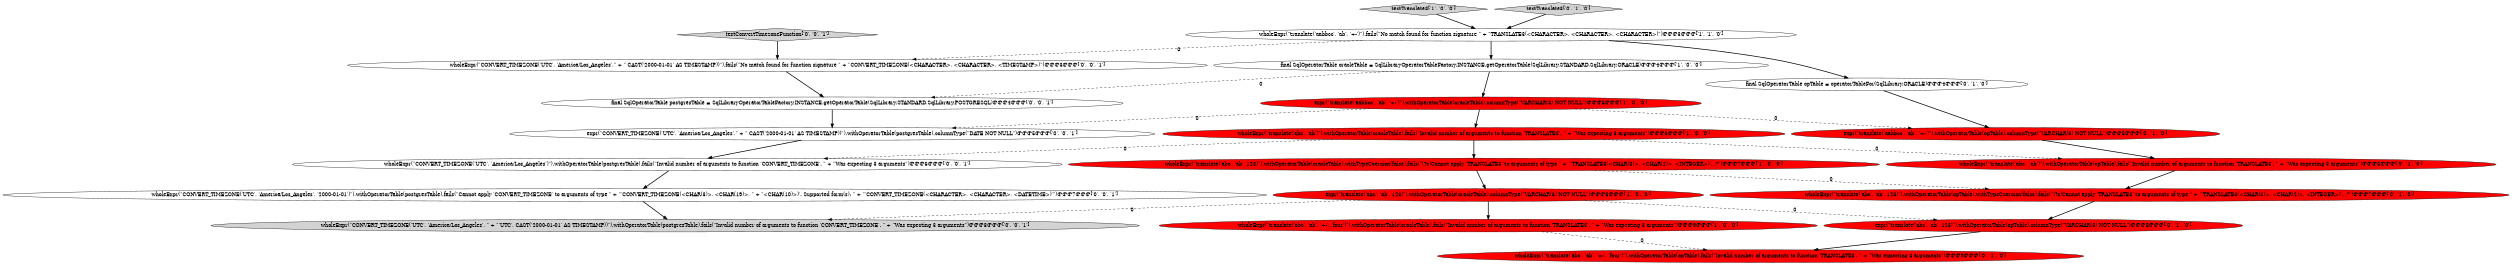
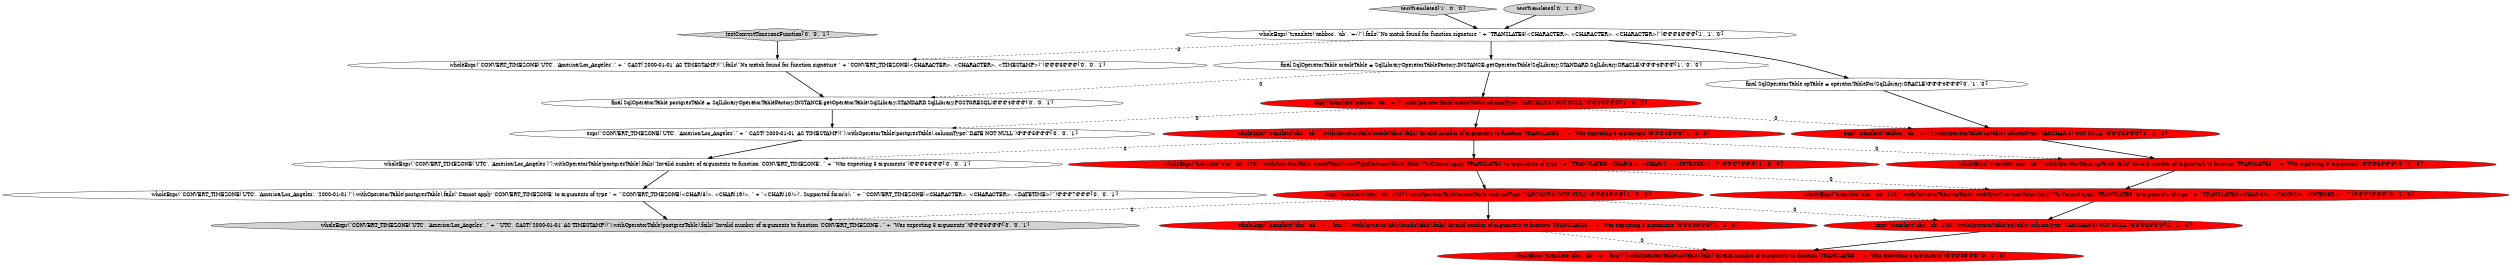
node "testTranslate3['0', '1', '0']": shape diamond -> ellipse
